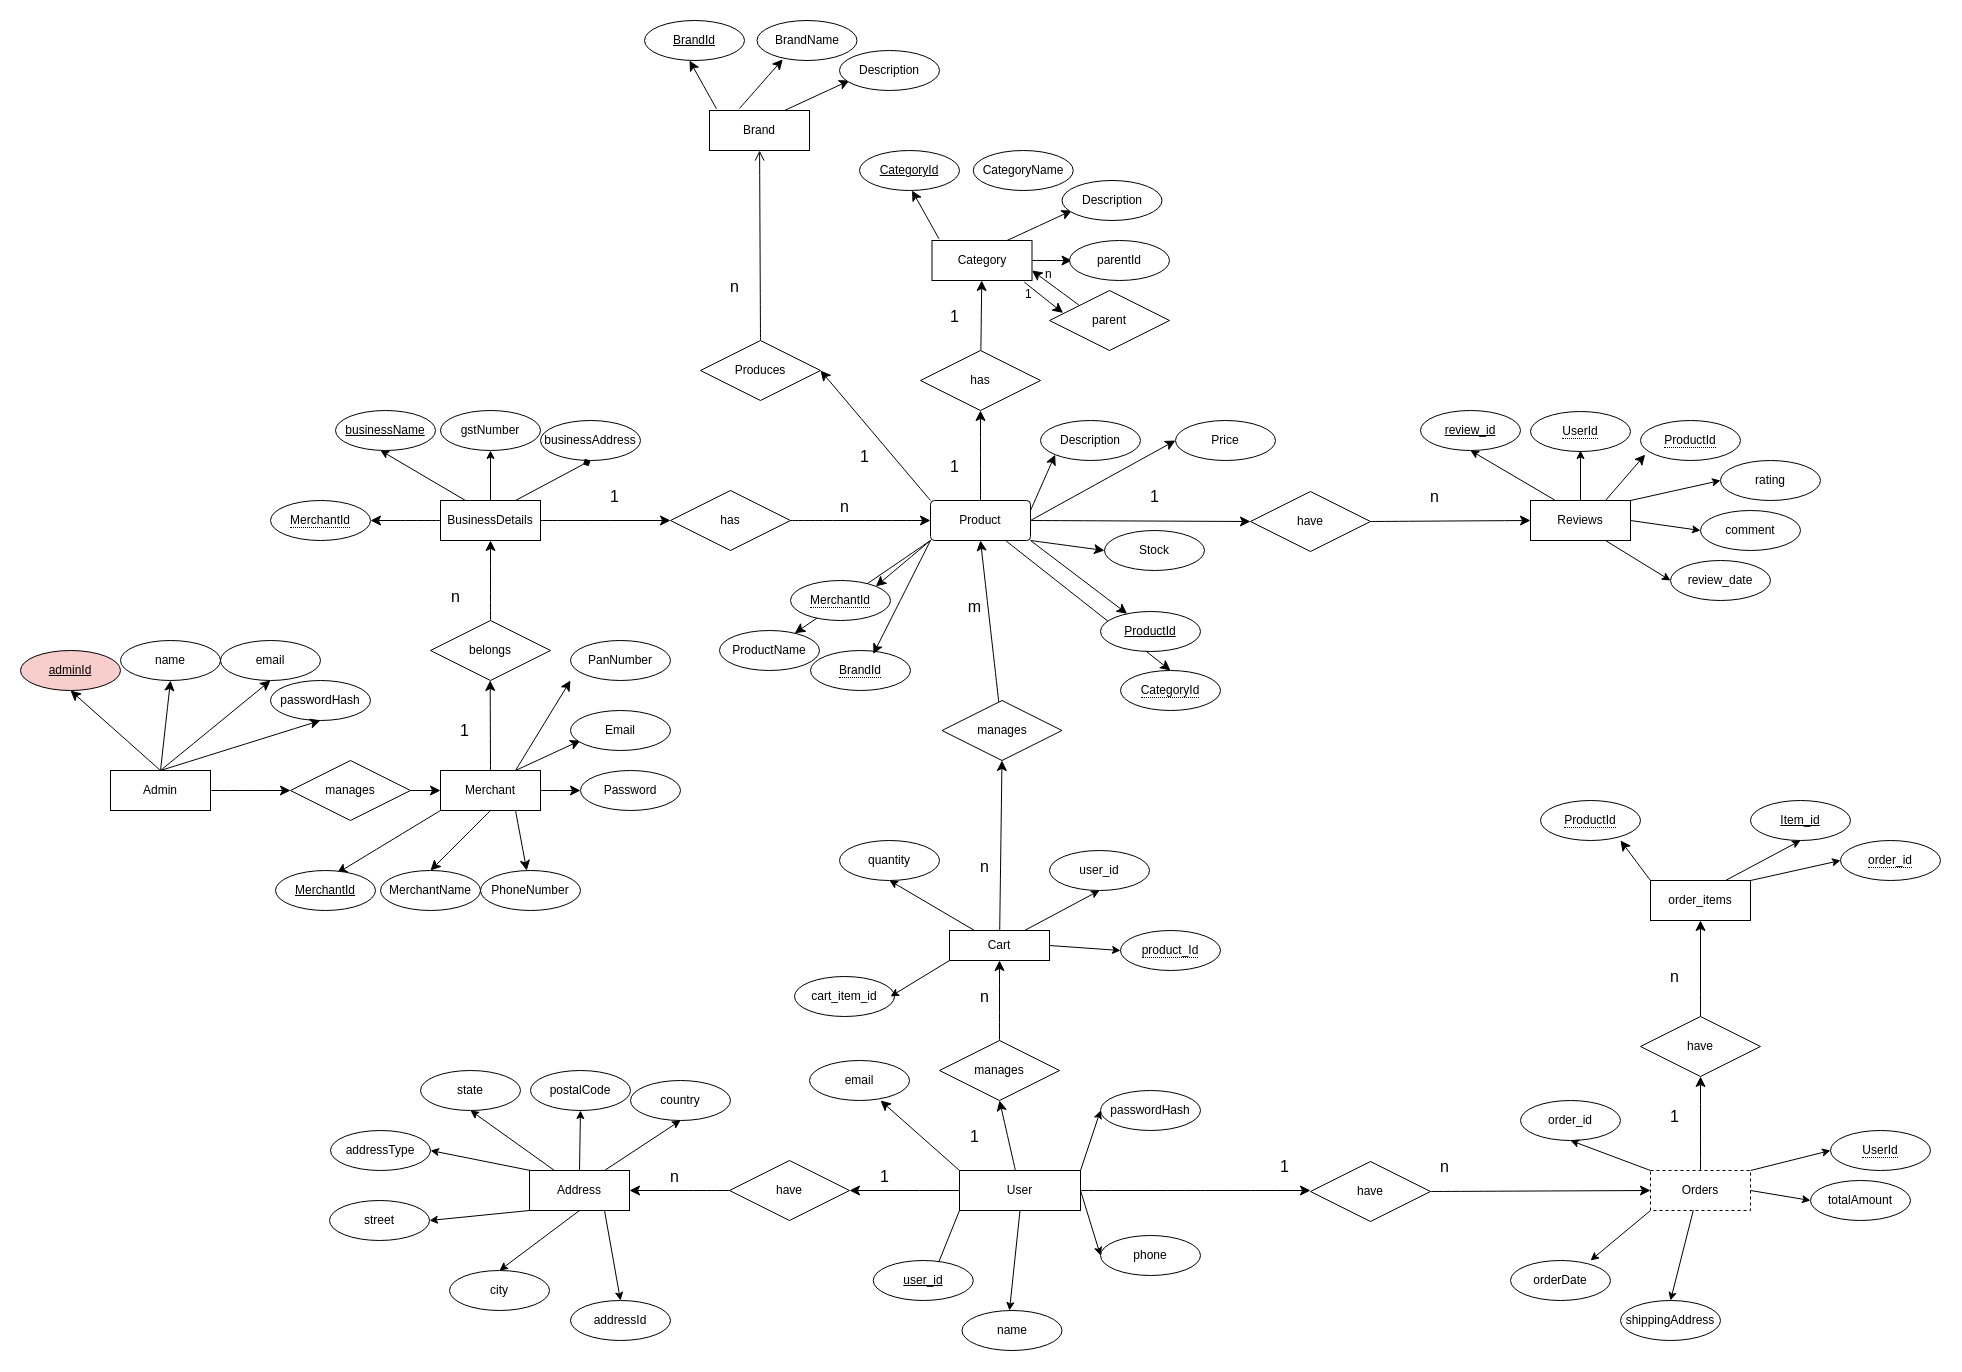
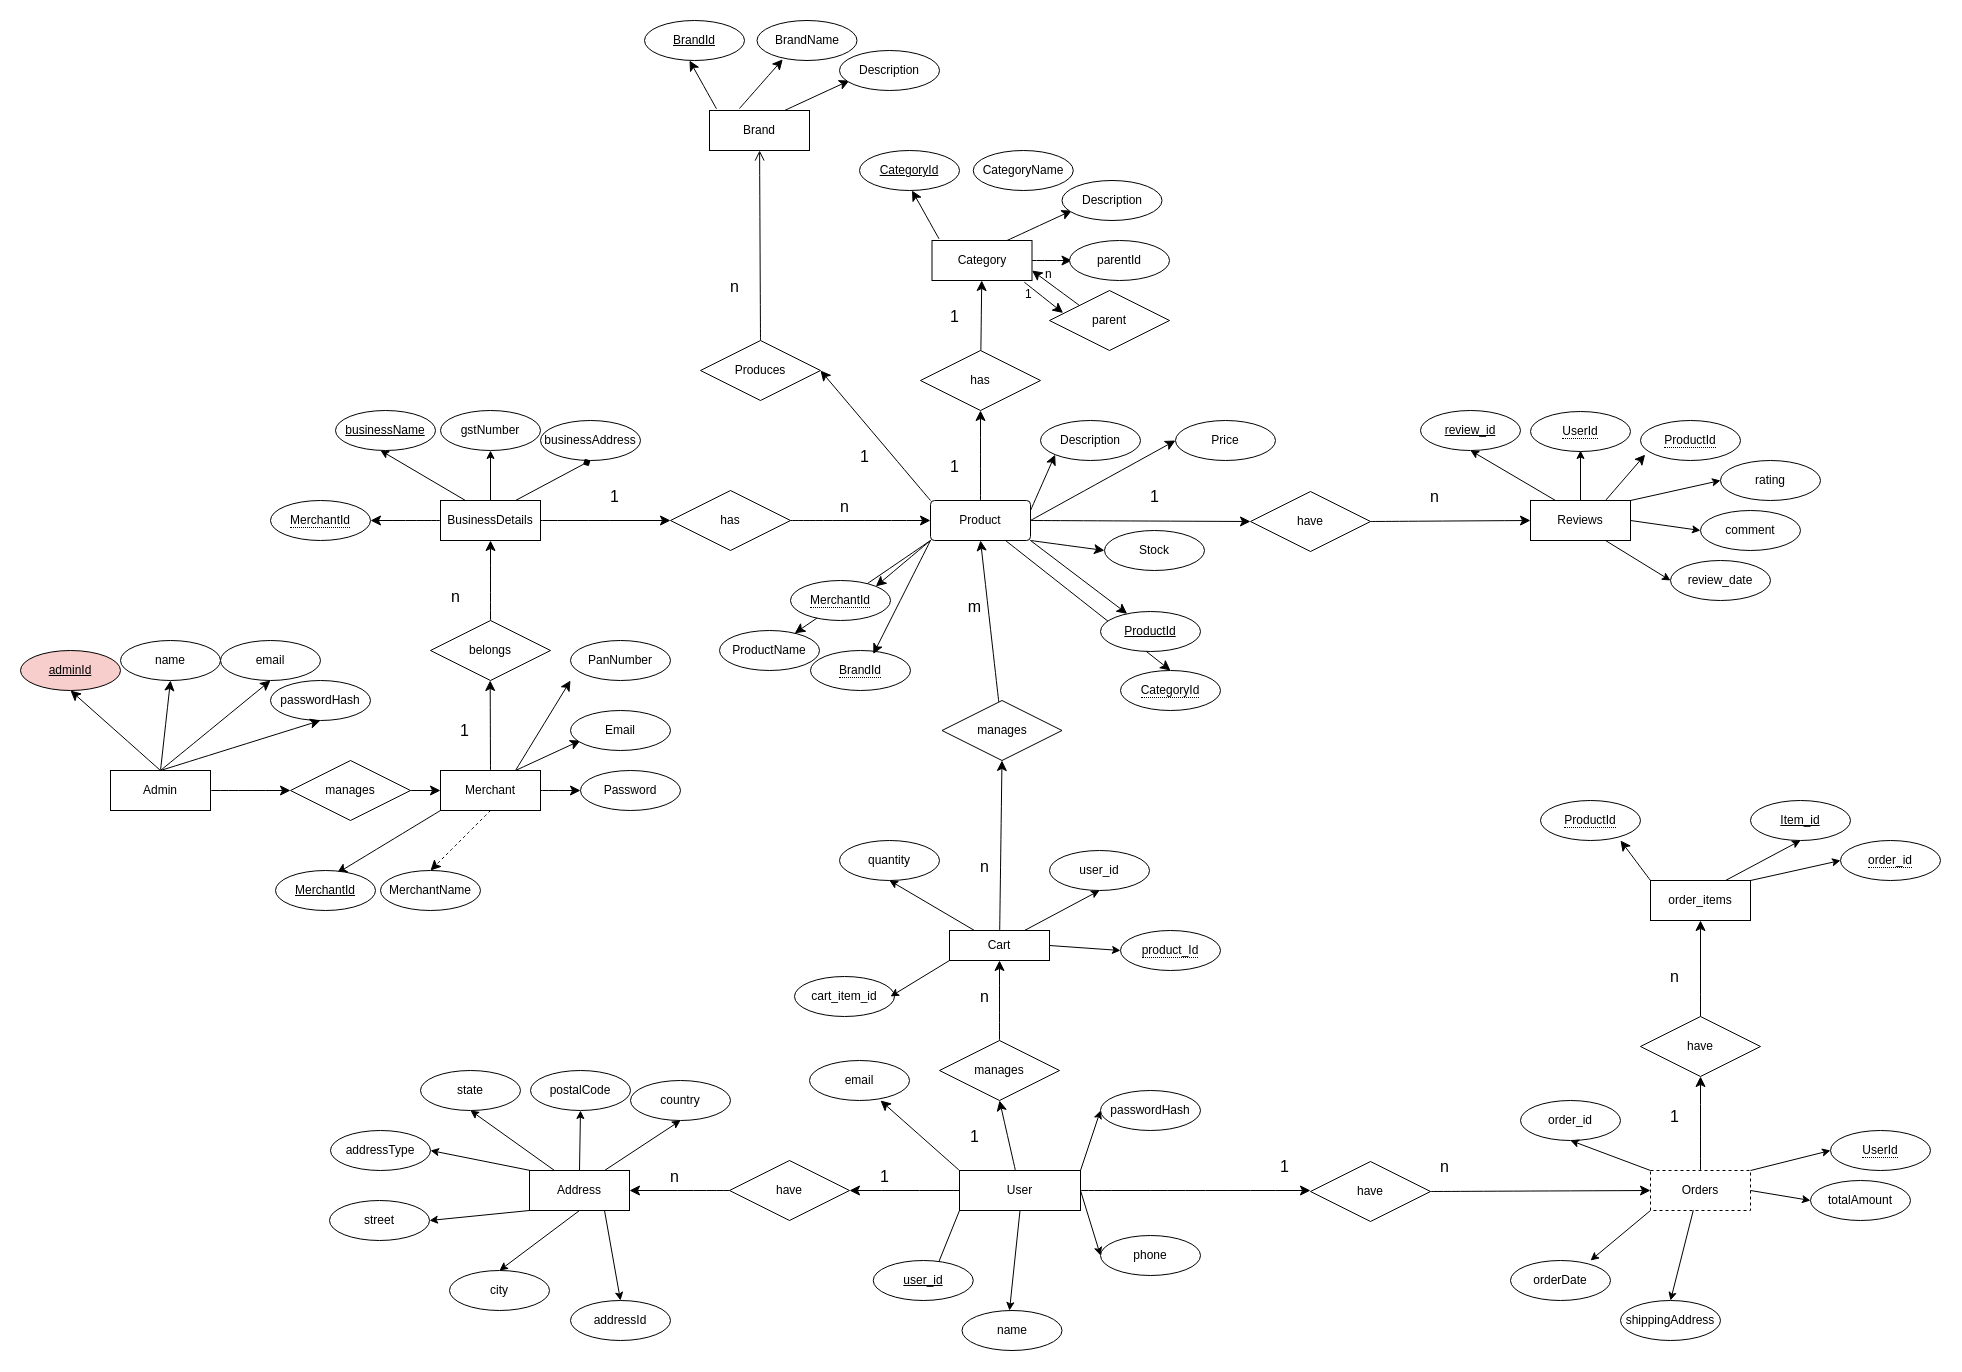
edge "Merchant" -> "MerchantName": style solid -> dashed
edge "Merchant" -> "PhoneNumber": removed
node "PhoneNumber": removed
